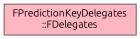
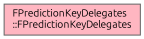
node "FPredictionKeyDelegates ::FDelegates": label "FPredictionKeyDelegates ::FDelegates" -> "FPredictionKeyDelegates ::FPredictionKeyDelegates"
